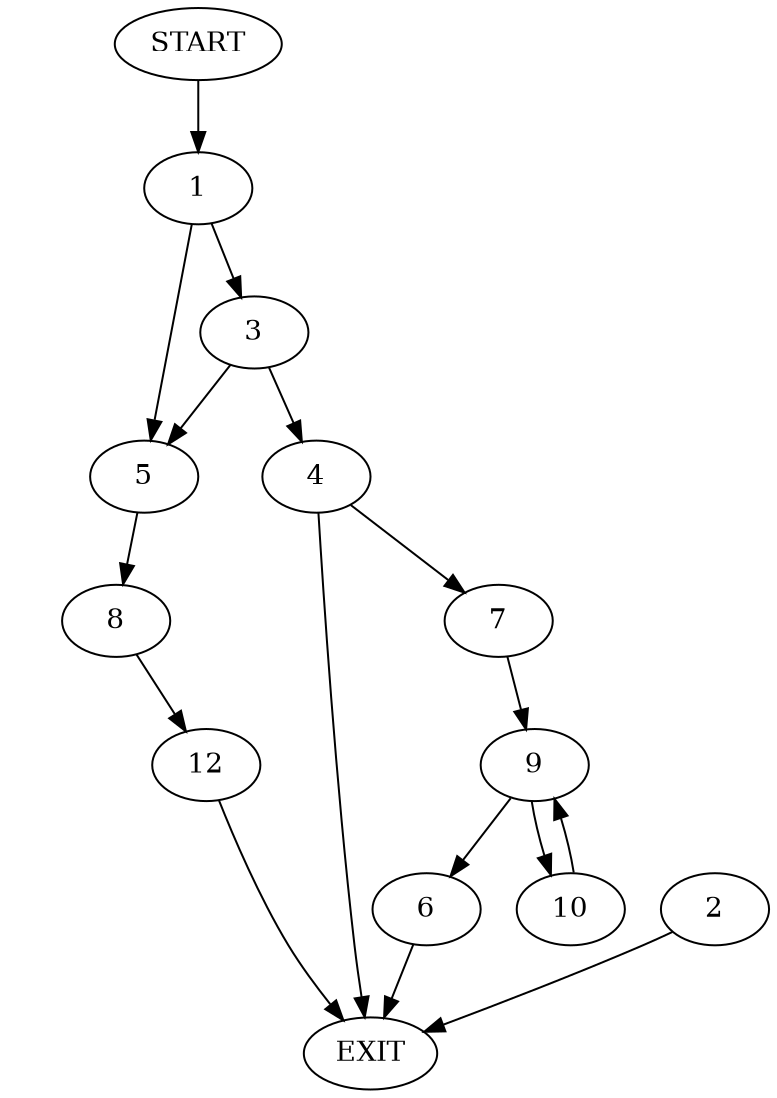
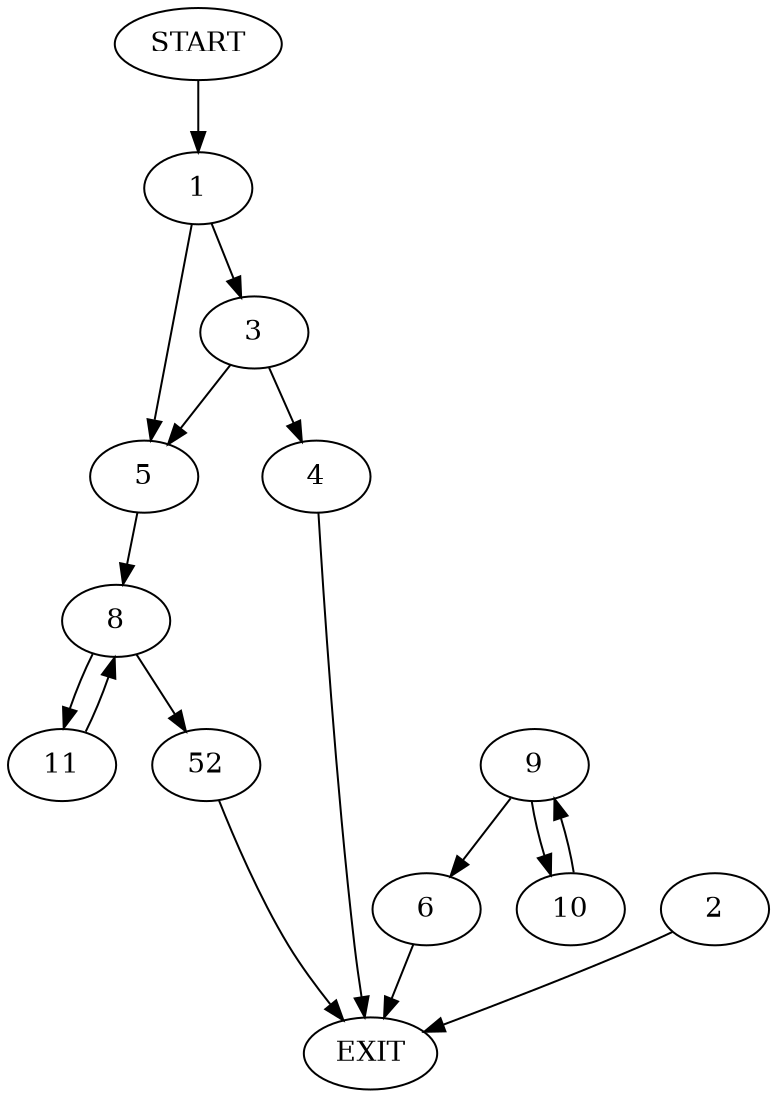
node "7": removed
node "11": added
node "12": label "12" -> "52"
